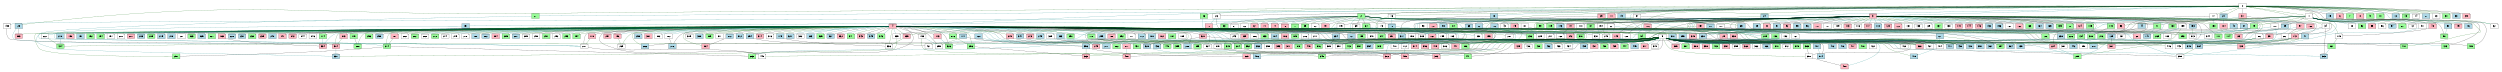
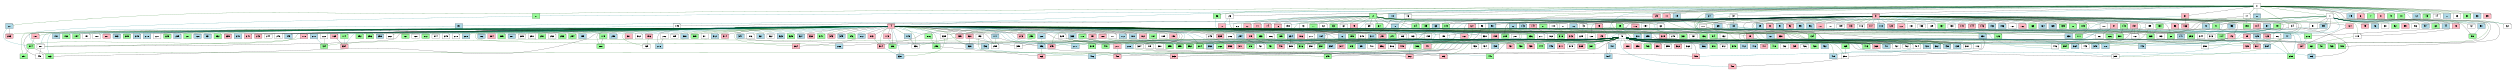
node "331": fillcolor white -> palegreen
node "68": fillcolor lightpink -> palegreen
node "336": shape note -> cylinder
node "380": added
